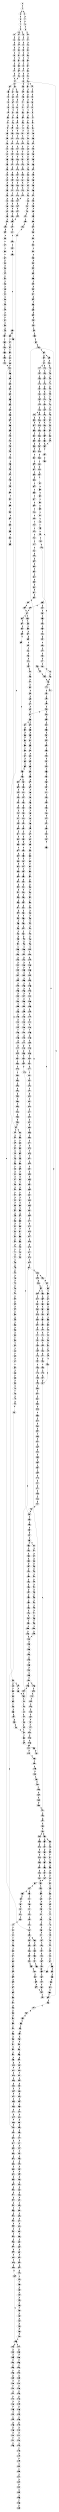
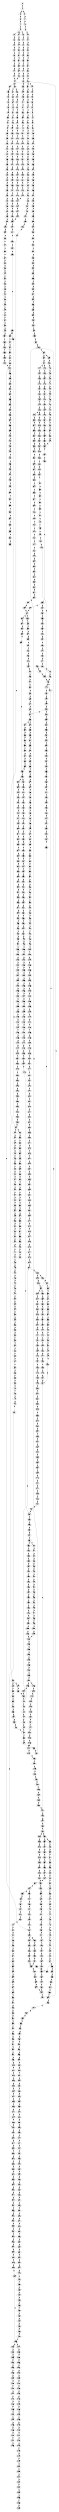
edge "S347" -> "S358": now "S347" -> "S359"
